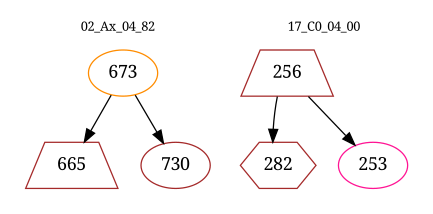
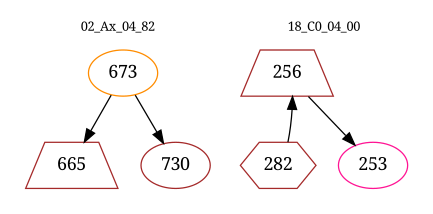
cluster "17_C0_04_00": label "17_C0_04_00" -> "18_C0_04_00"
edge "256" -> "282": reversed
